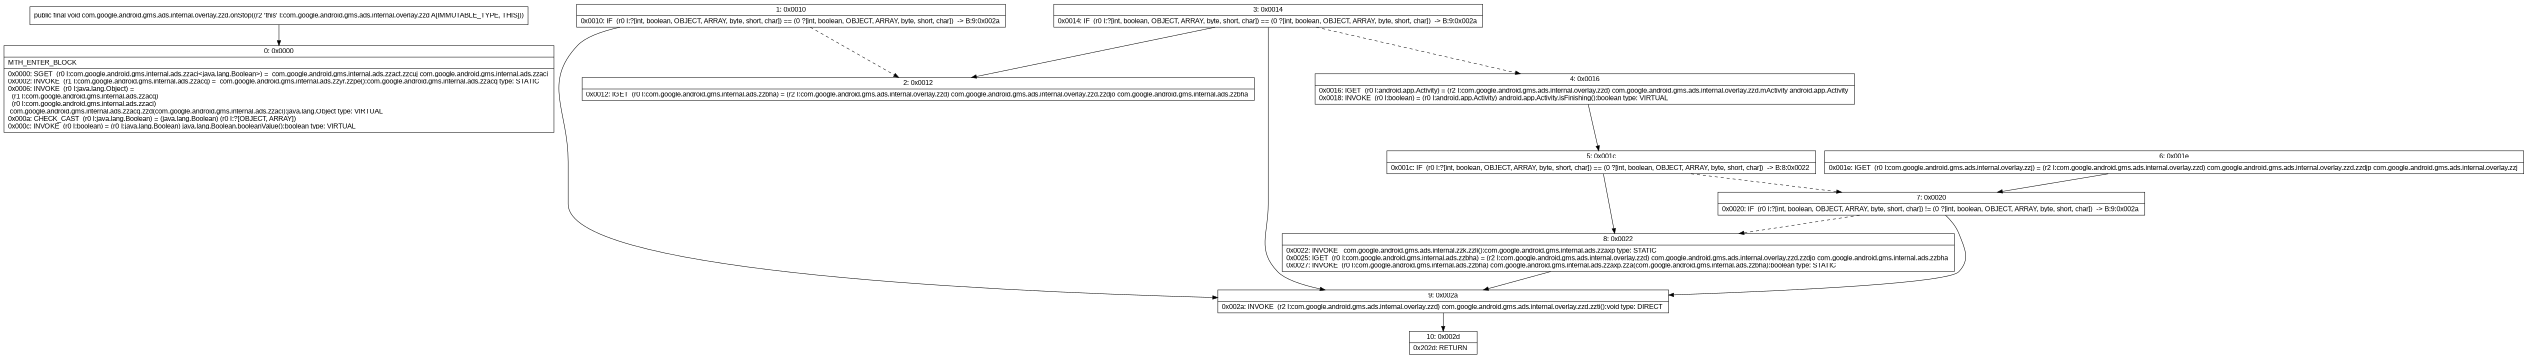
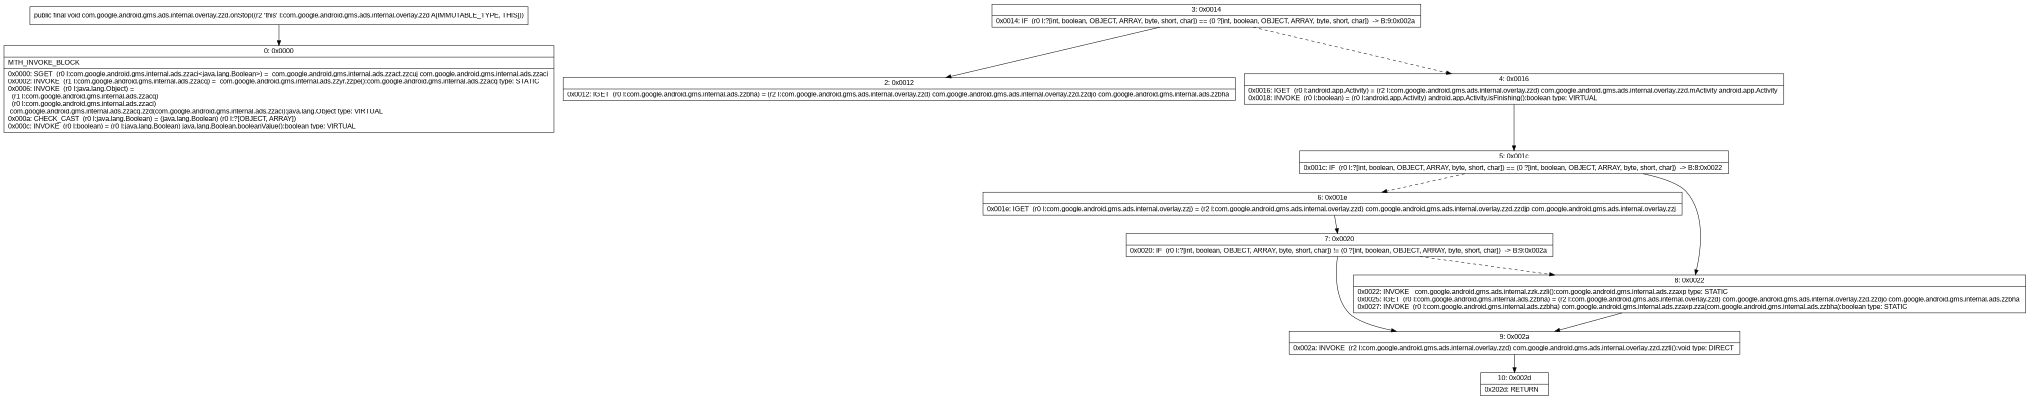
node "1: 0x0010": removed
node "0: 0x0000": text "MTH_ENTER_BLOCK" -> "MTH_INVOKE_BLOCK"
edge "3: 0x0014" -> "9: 0x002a": removed
edge "5: 0x001c" -> "7: 0x0020": now "5: 0x001c" -> "6: 0x001e"
